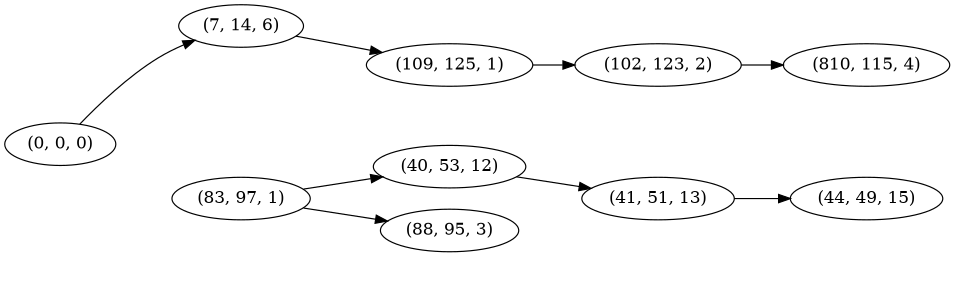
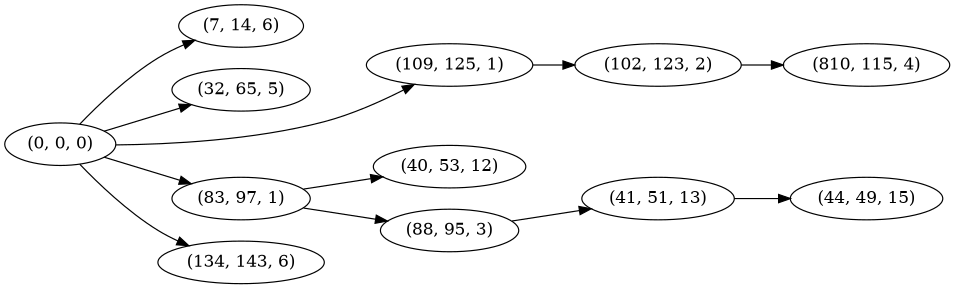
edge "(7, 14, 6)" -> "(109, 125, 1)": now "(0, 0, 0)" -> "(109, 125, 1)"
node "(32, 65, 5)": added
edge "(0, 0, 0)" -> "(83, 97, 1)": added
edge "(40, 53, 12)" -> "(41, 51, 13)": now "(88, 95, 3)" -> "(41, 51, 13)"
node "(134, 143, 6)": added
